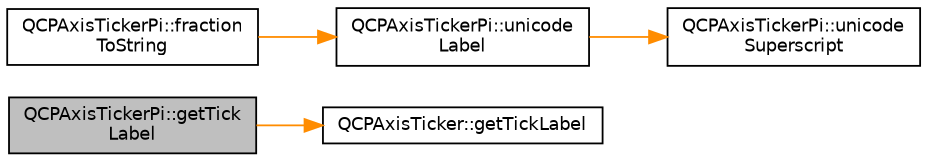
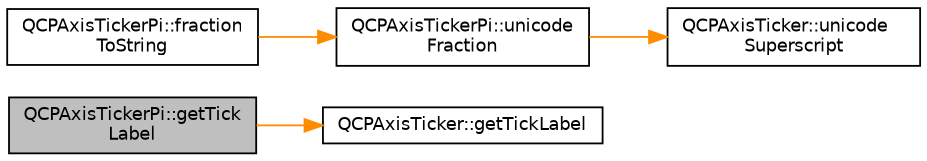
node "QCPAxisTickerPi::unicode Label": label "QCPAxisTickerPi::unicode Label" -> "QCPAxisTickerPi::unicode Fraction"
node "QCPAxisTickerPi::unicode Superscript": label "QCPAxisTickerPi::unicode Superscript" -> "QCPAxisTicker::unicode Superscript"
